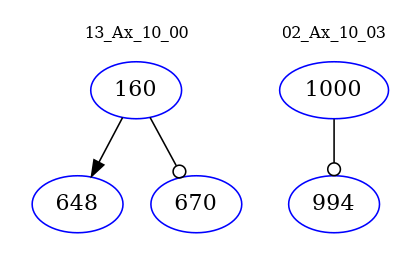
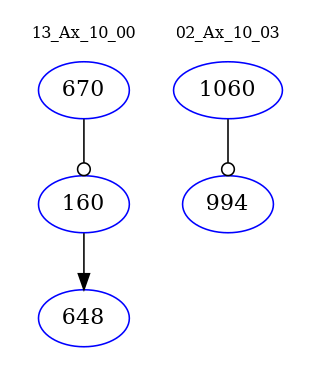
node "1000": label "1000" -> "1060"
edge "160" -> "670": reversed
